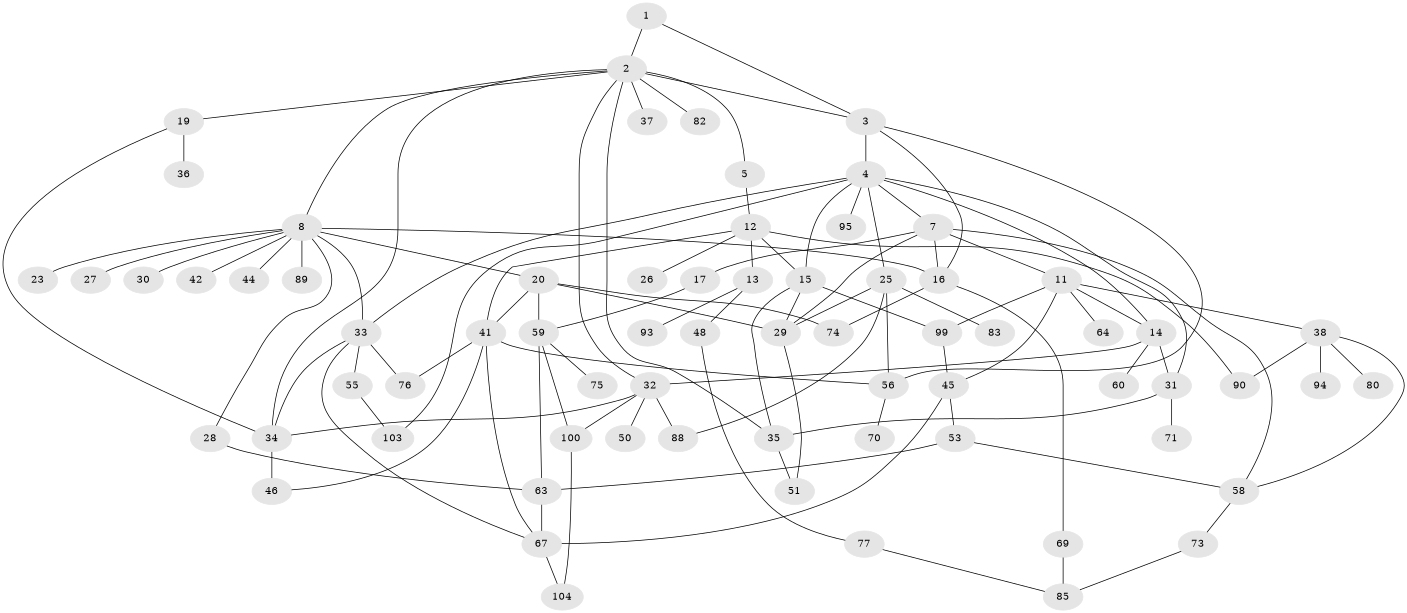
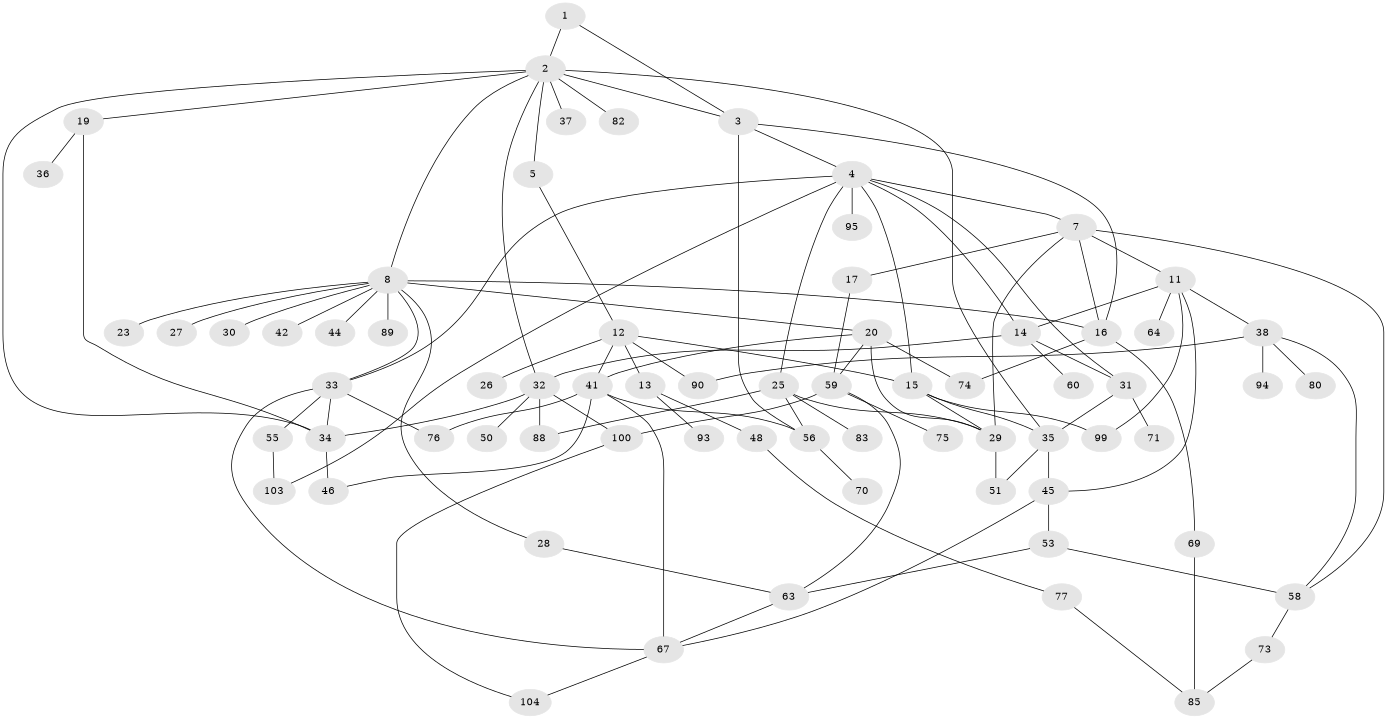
edge "99" -- "45": now "35" -- "45"
